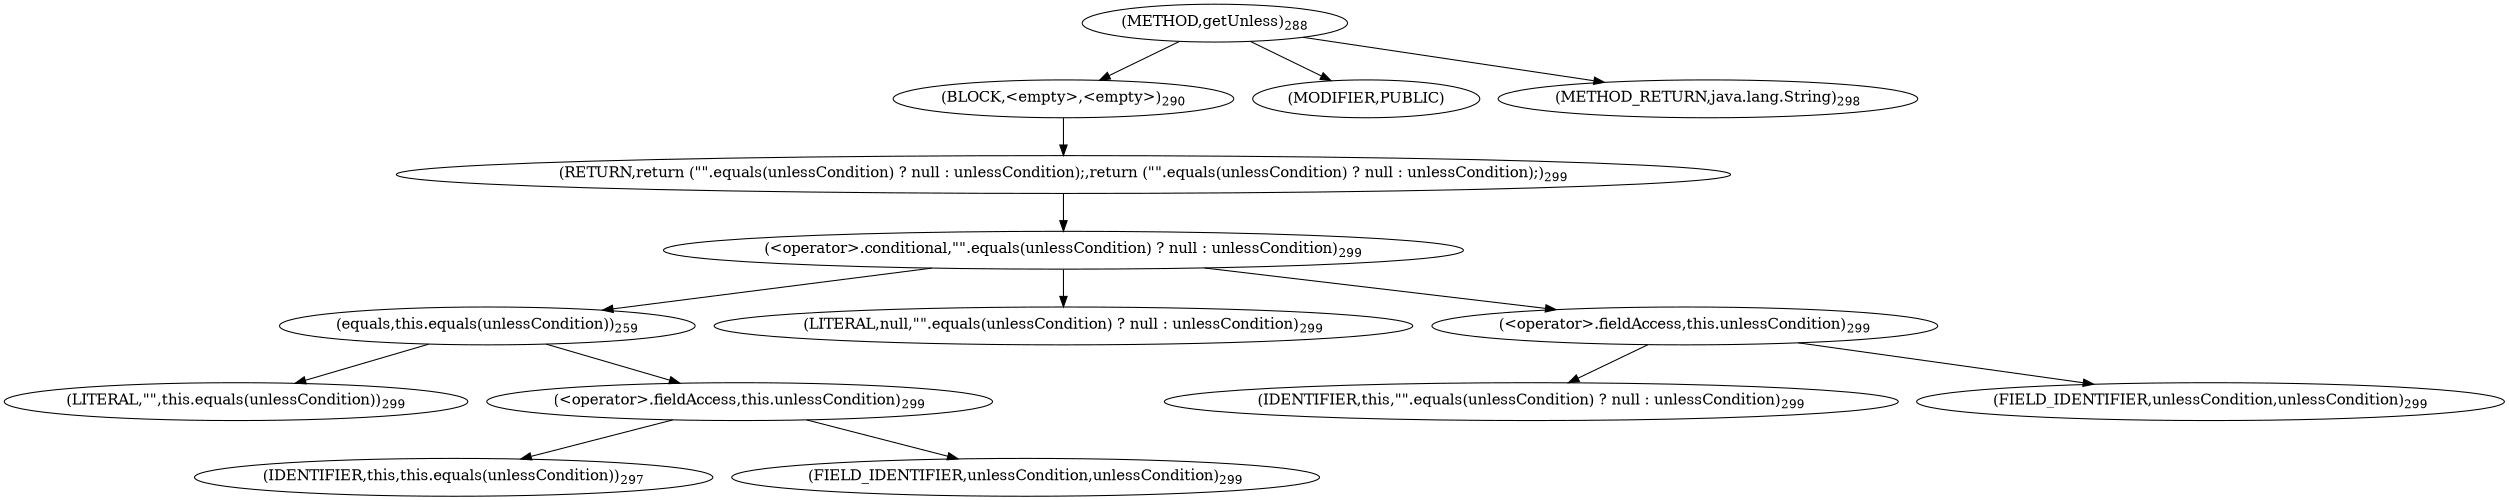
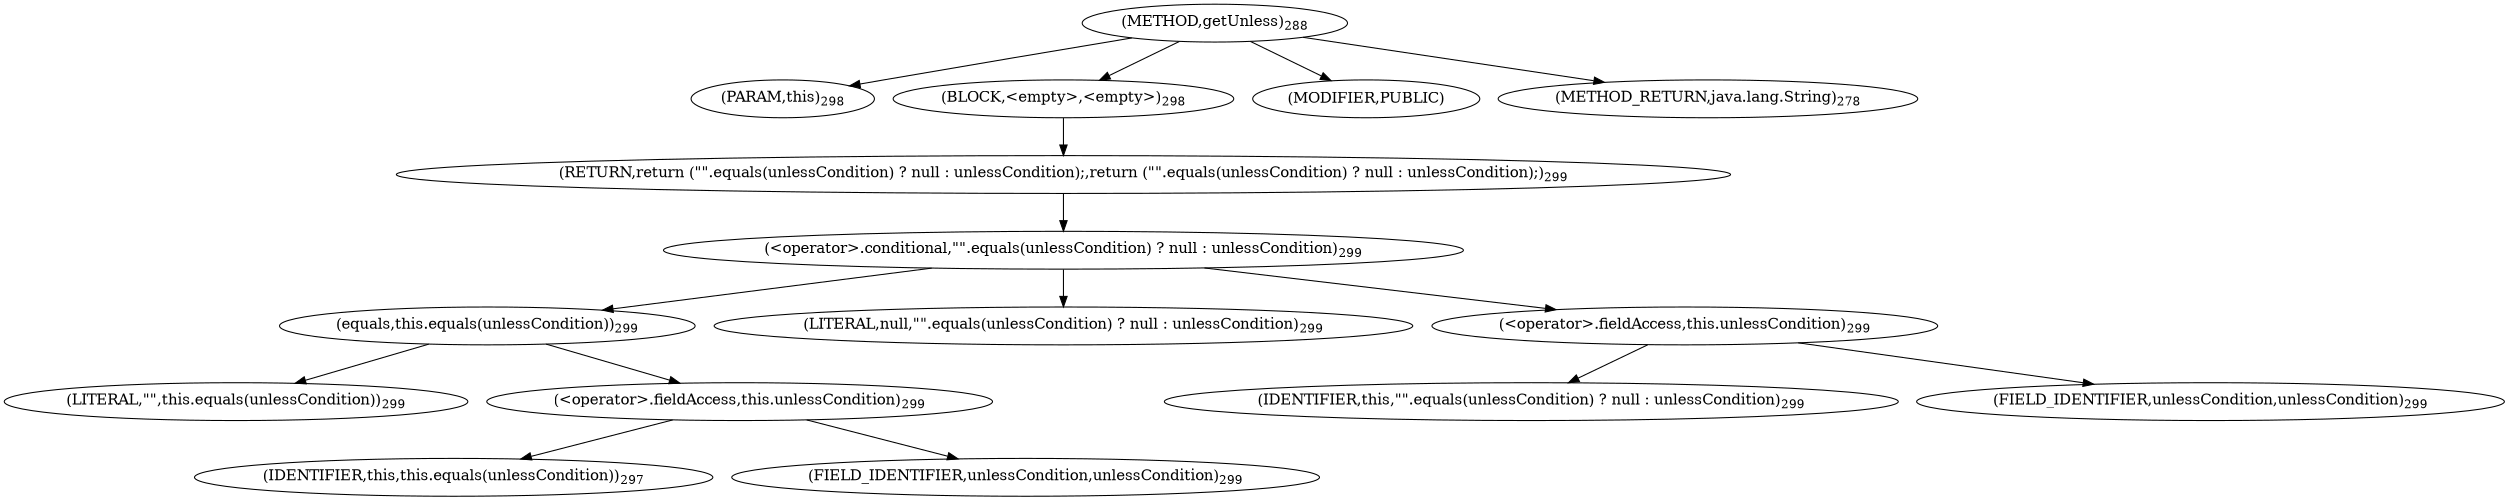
node "(BLOCK,<empty>,<empty>)": text "290" -> "298"
node "(METHOD_RETURN,java.lang.String)": text "298" -> "278"
node "(PARAM,this)": added
node "(equals,this.equals(unlessCondition))": text "259" -> "299"
